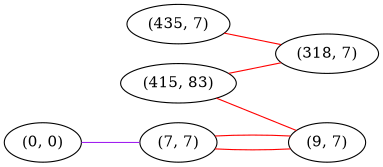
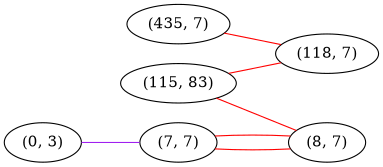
node "(318, 7)": label "(318, 7)" -> "(118, 7)"
node "(415, 83)": label "(415, 83)" -> "(115, 83)"
node "(0, 0)": label "(0, 0)" -> "(0, 3)"
node "(9, 7)": label "(9, 7)" -> "(8, 7)"
